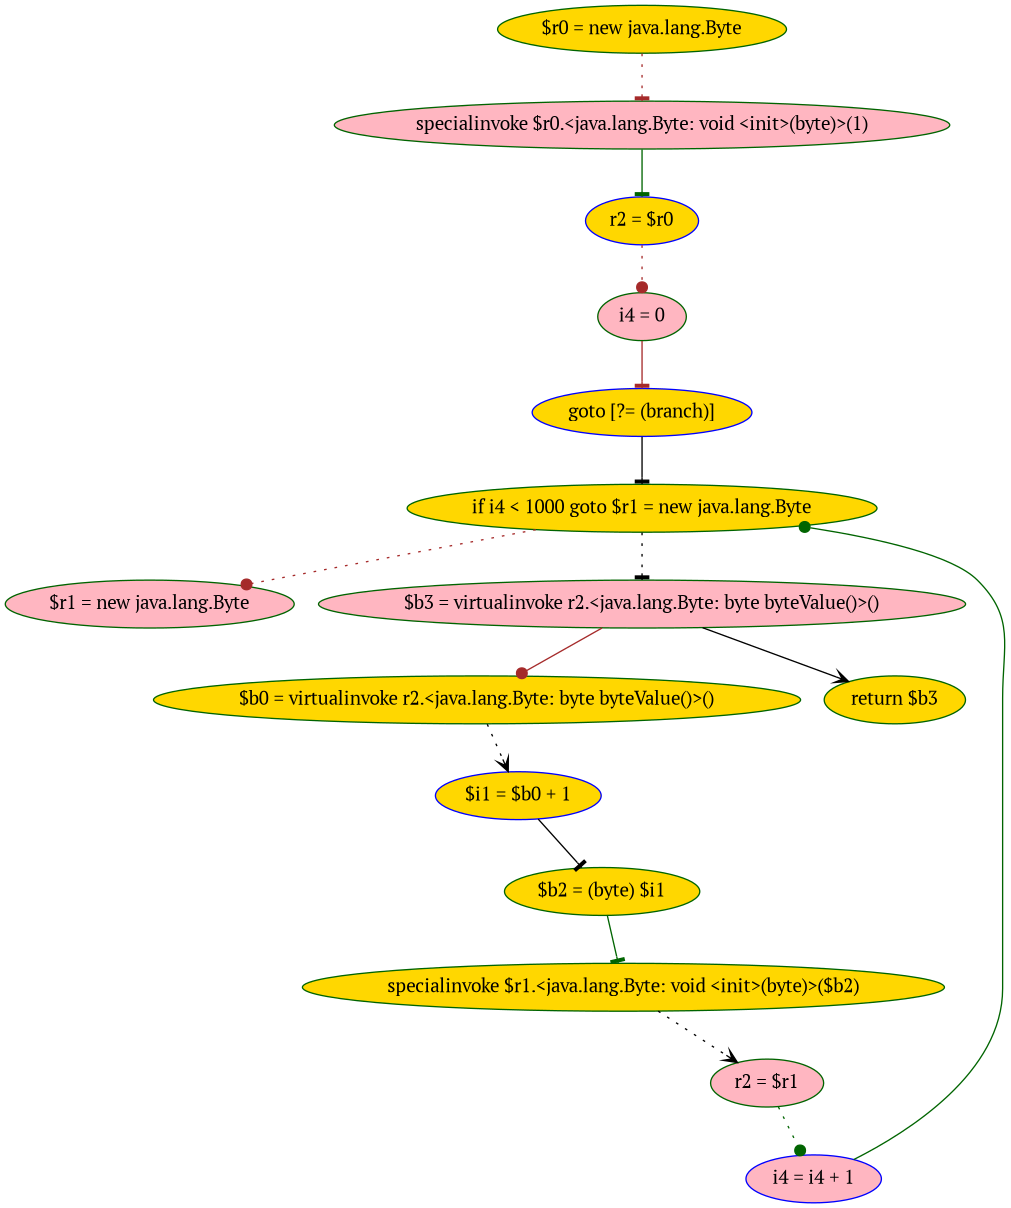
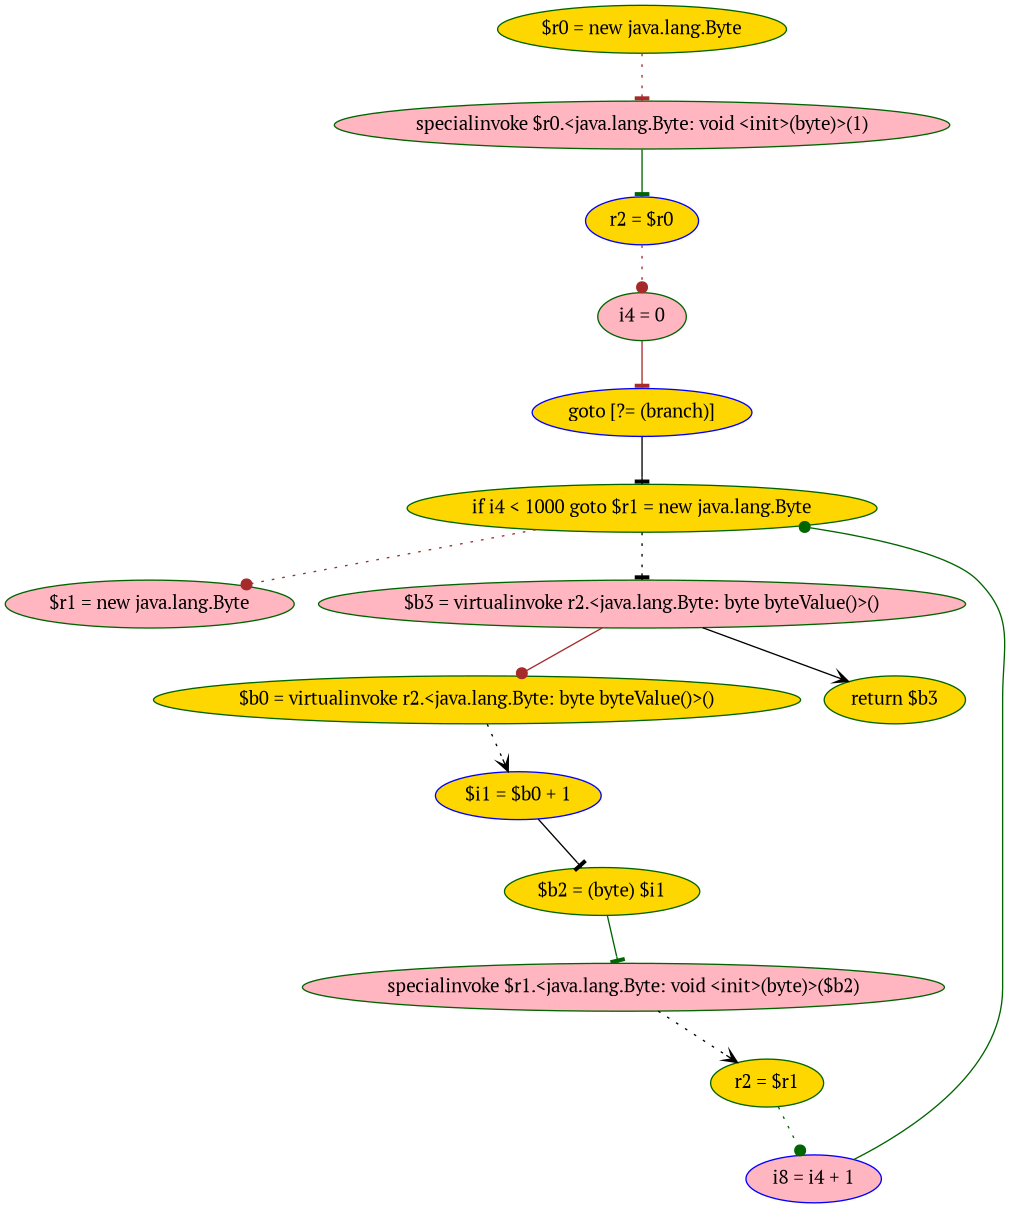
node "specialinvoke $r1.<java.lang.Byte: void <init>(byte)>($b2)": fillcolor gold -> lightpink
node "r2 = $r1": fillcolor lightpink -> gold
node "i4 = i4 + 1": label "i4 = i4 + 1" -> "i8 = i4 + 1"
